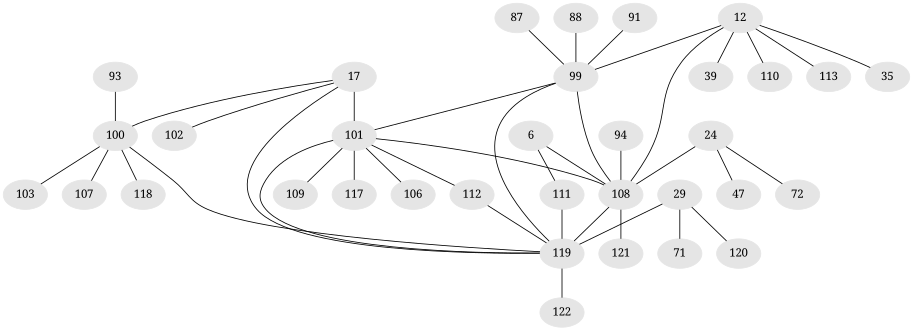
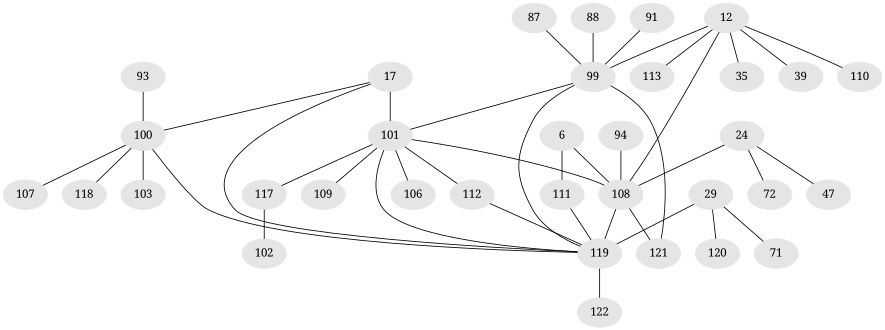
edge "17" -- "102": now "117" -- "102"
edge "99" -- "108": now "99" -- "121"
